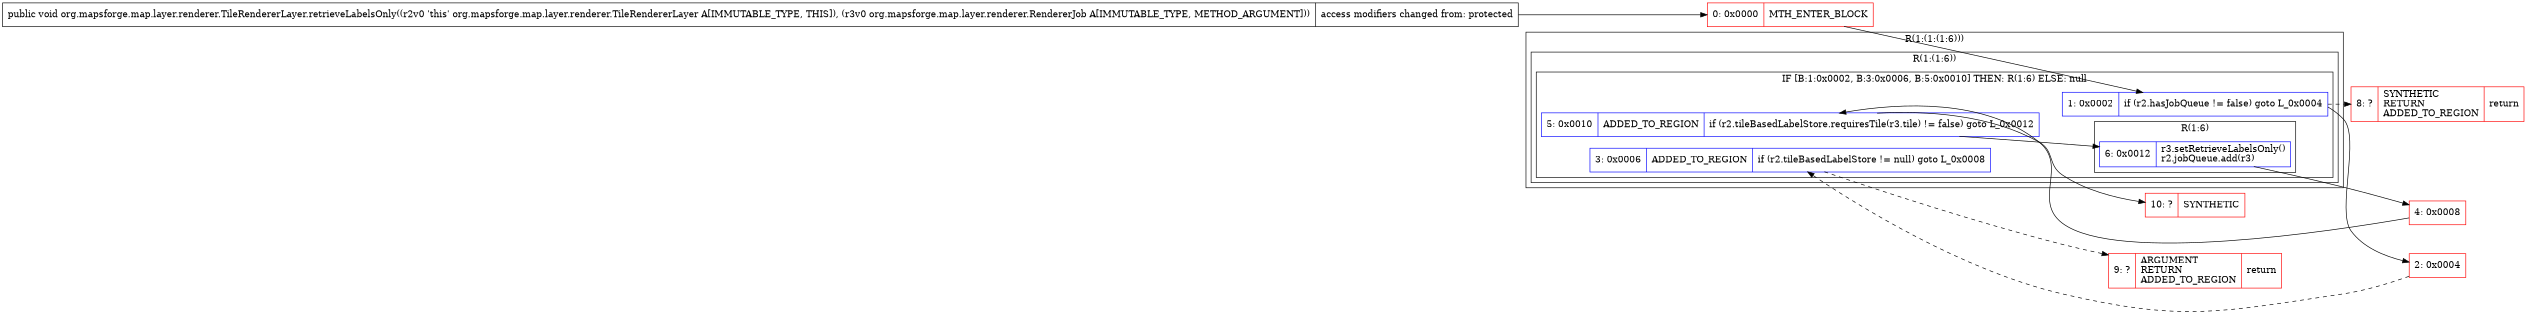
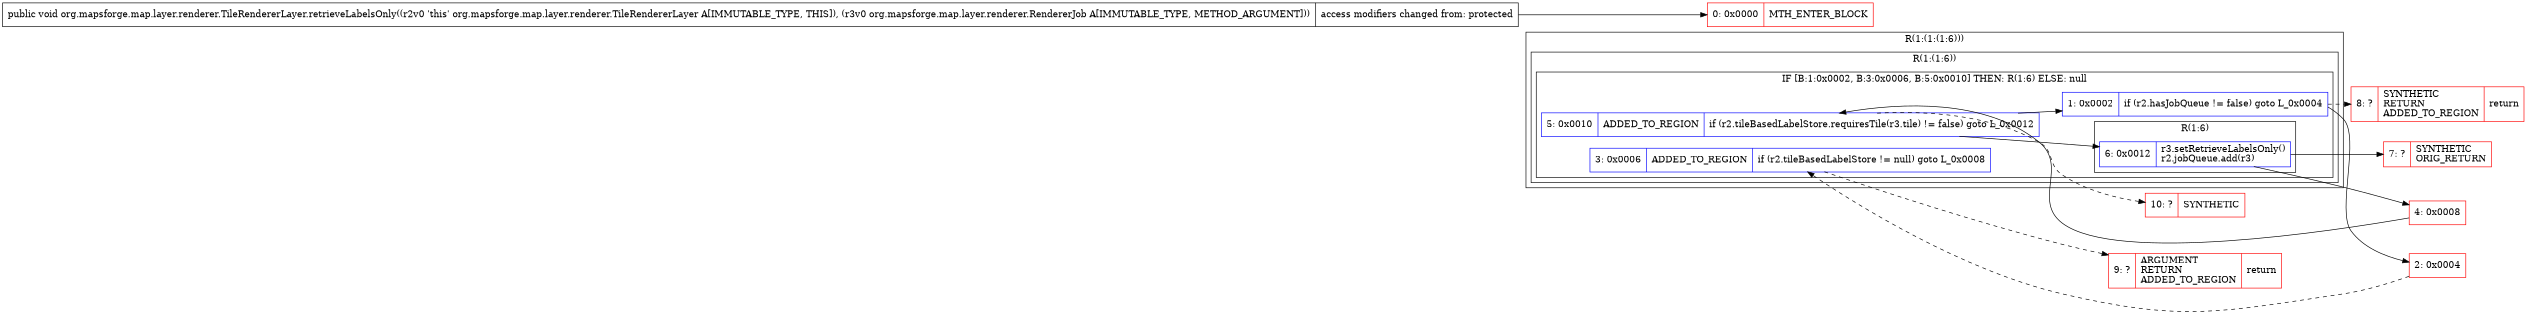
edge "0: 0x0000" -> "1: 0x0002": now "5: 0x0010" -> "1: 0x0002"
edge "5: 0x0010" -> "10: ?": style solid -> dashed
node "7: ?": added
